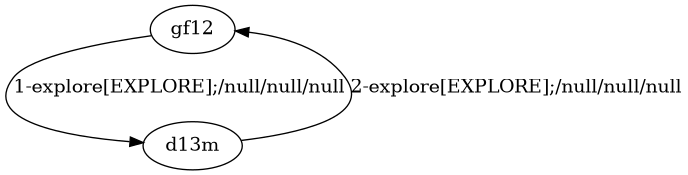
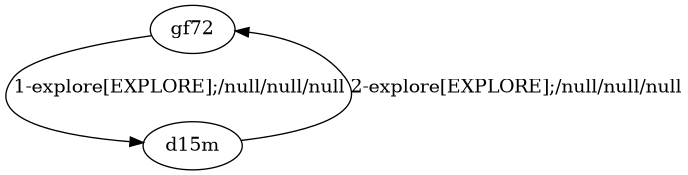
node "gf12": label "gf12" -> "gf72"
node "d13m": label "d13m" -> "d15m"
